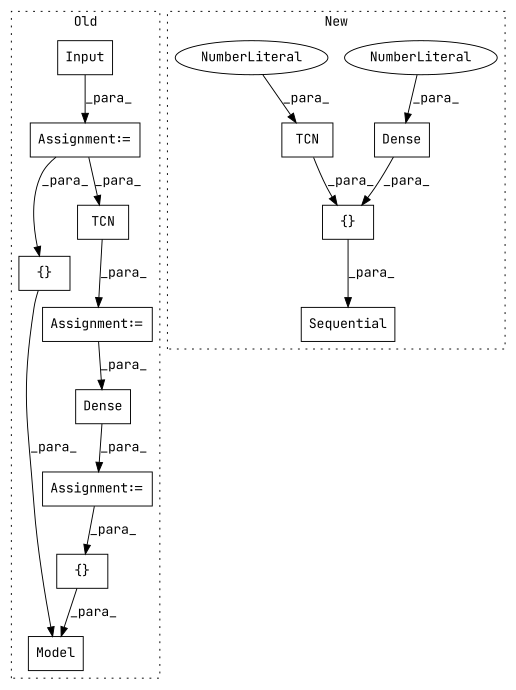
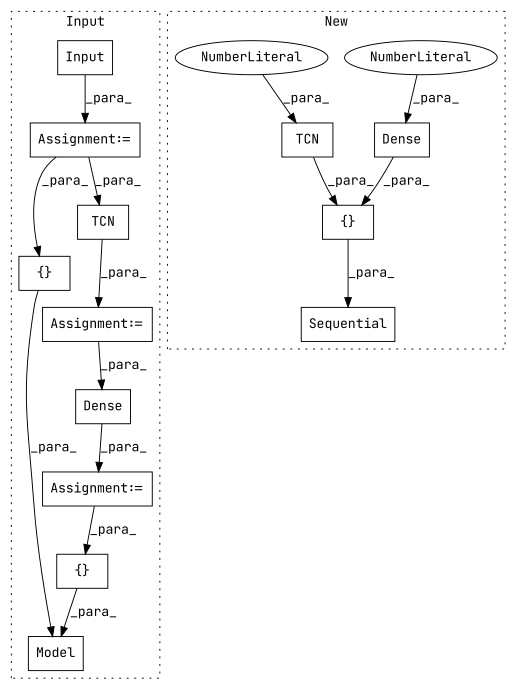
cluster "Old": label "Old" -> "Input"
